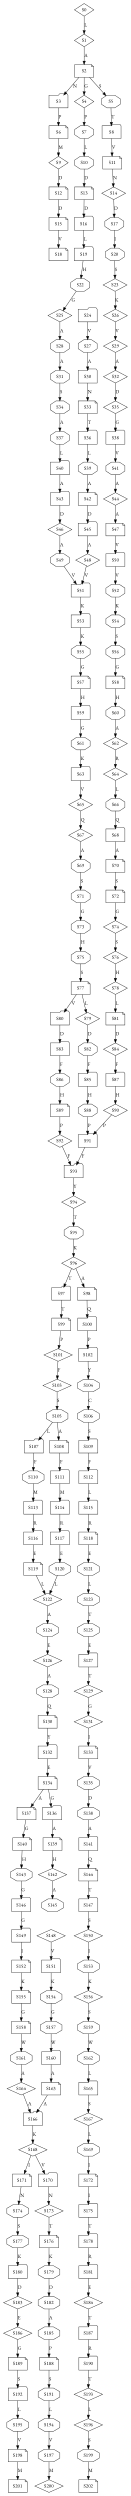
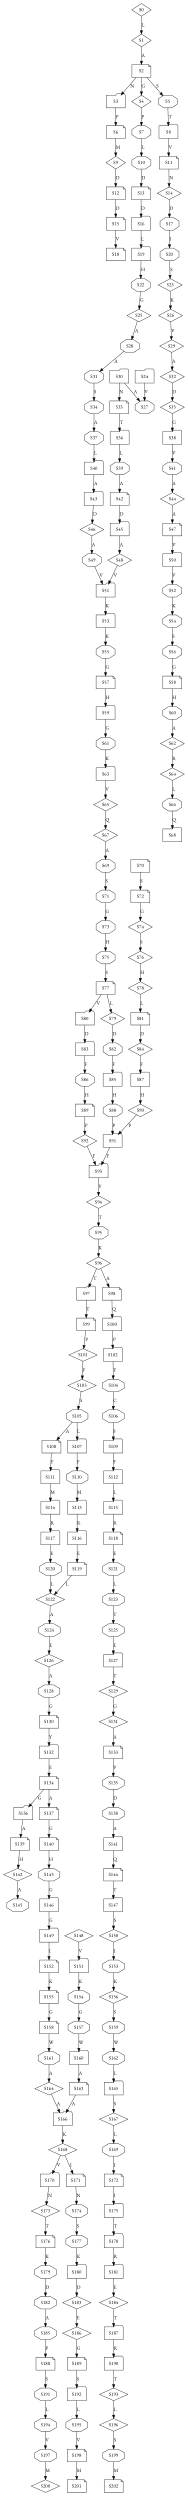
edge "S27" -> "S30": reversed
edge "S68" -> "S70": removed, label "A"
edge "S128" -> "S130": label "Q" -> "G"
edge "S131" -> "S133": label "I" -> "A"
